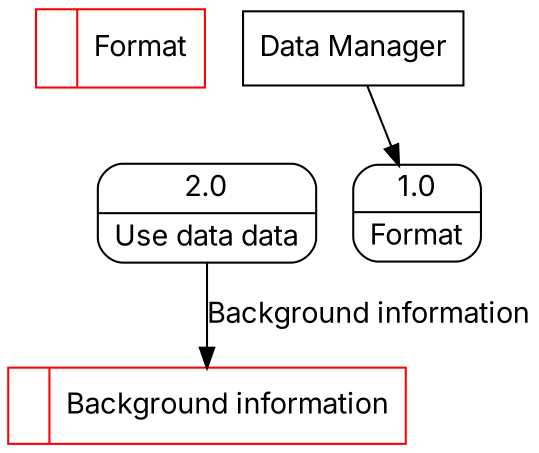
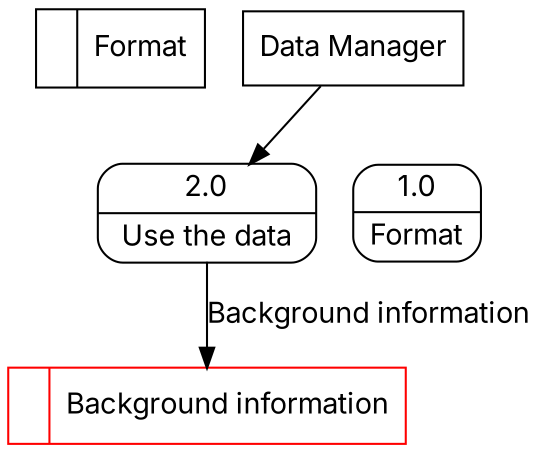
node "Format": color red -> black
edge "Data Manager" -> "1.0": now "Data Manager" -> "2.0"
node "2.0": text "Use data data" -> "Use the data"
